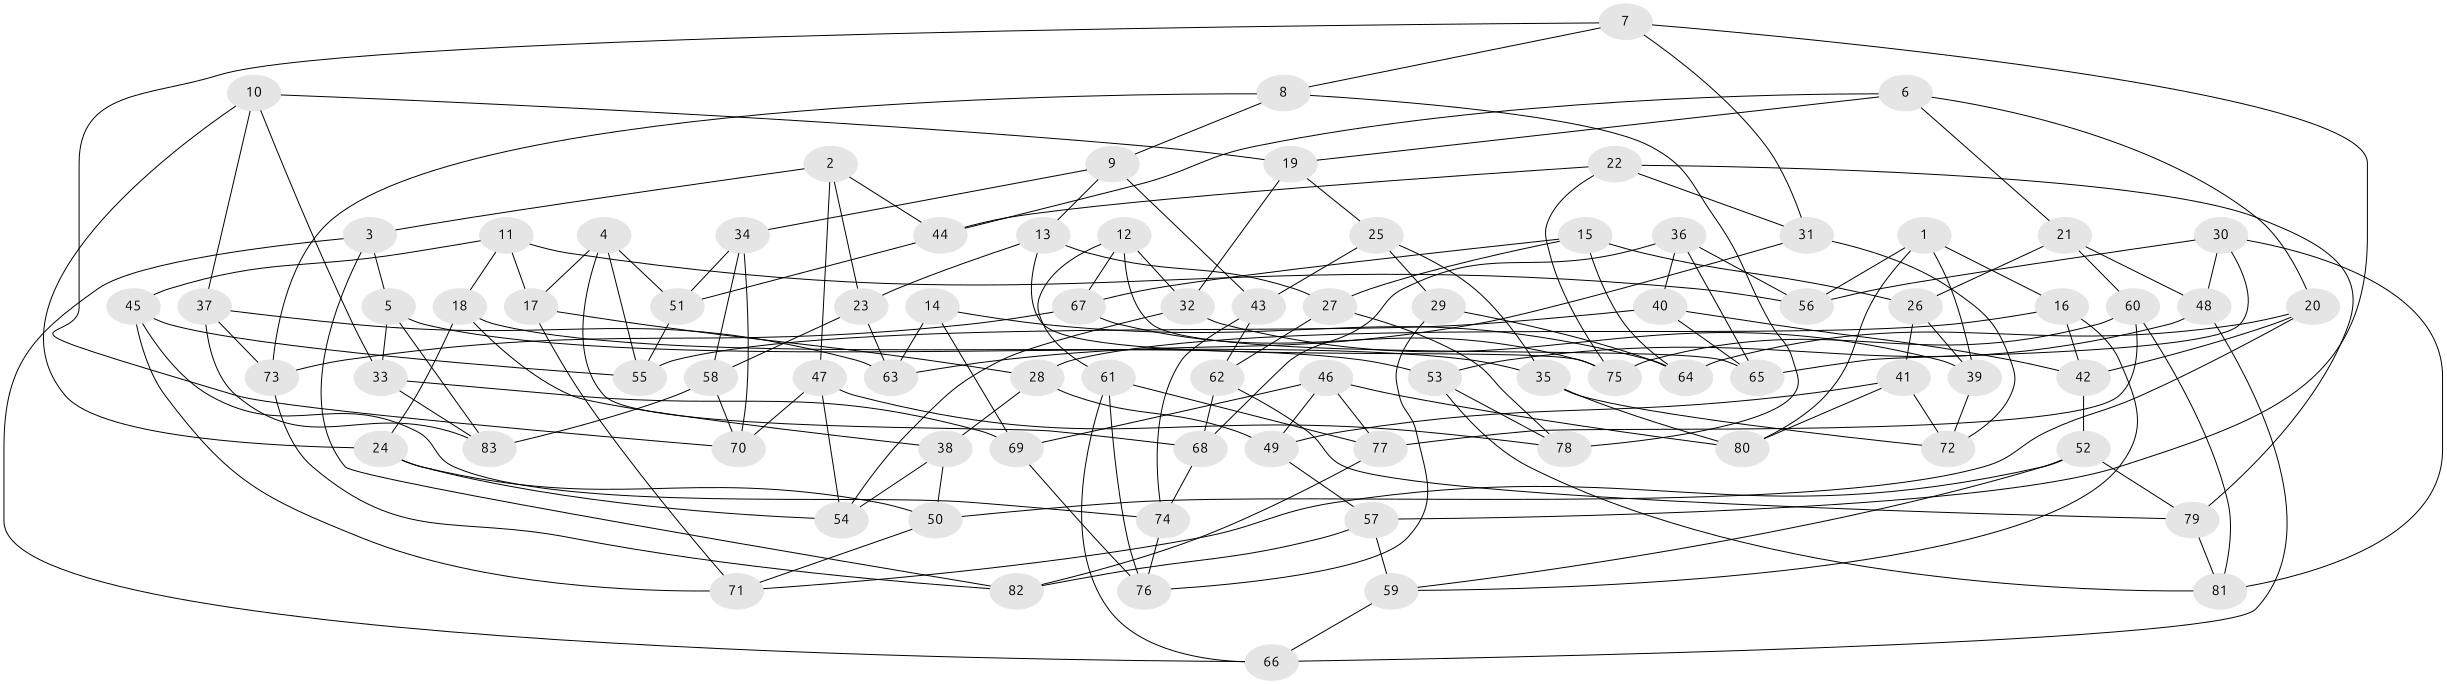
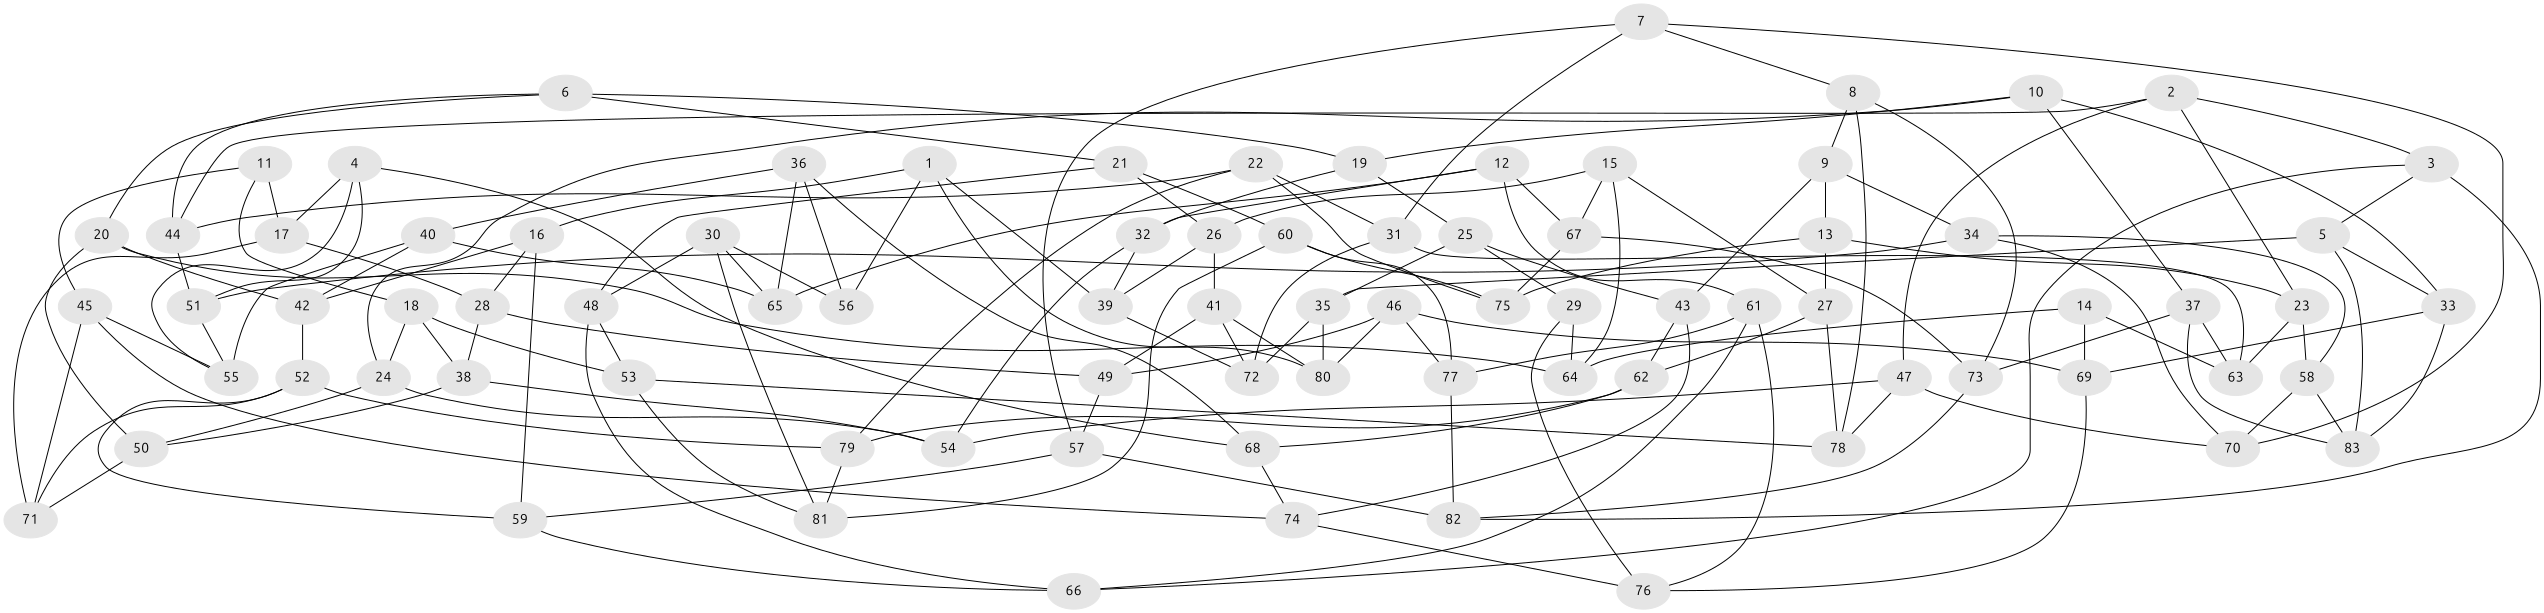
edge "11" -- "56": removed
